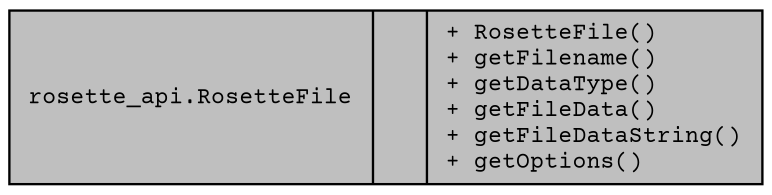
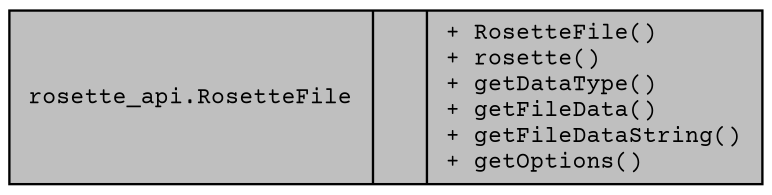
node "rosette_api.RosetteFile": text "+ getFilename()" -> "+ rosette()"
